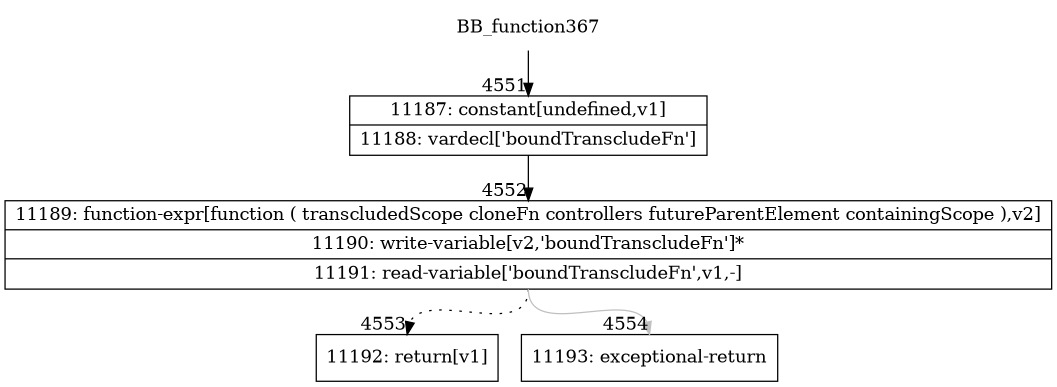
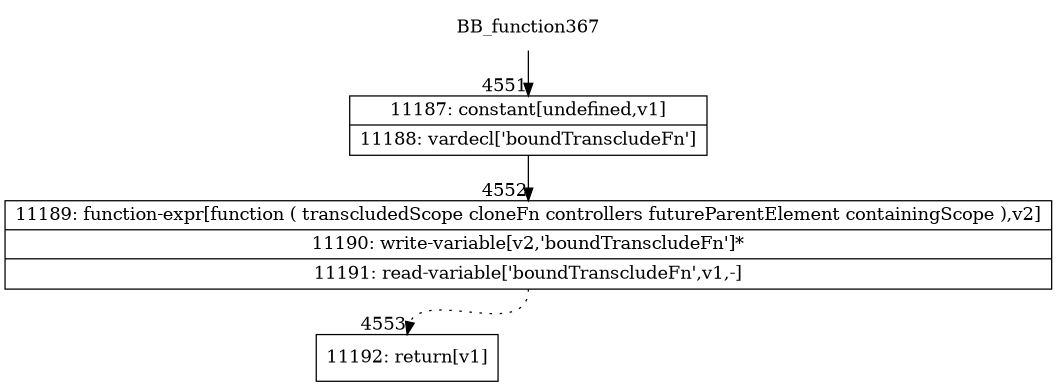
node "11193: exceptional-return": removed
